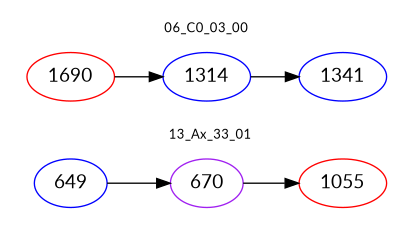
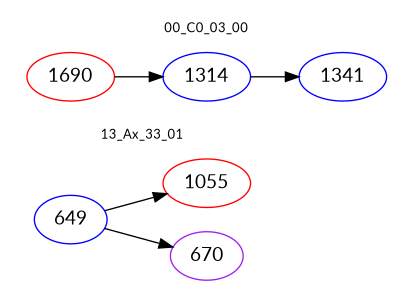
cluster "06_C0_03_00": label "06_C0_03_00" -> "00_C0_03_00"
edge "670" -> "1055": now "649" -> "1055"
